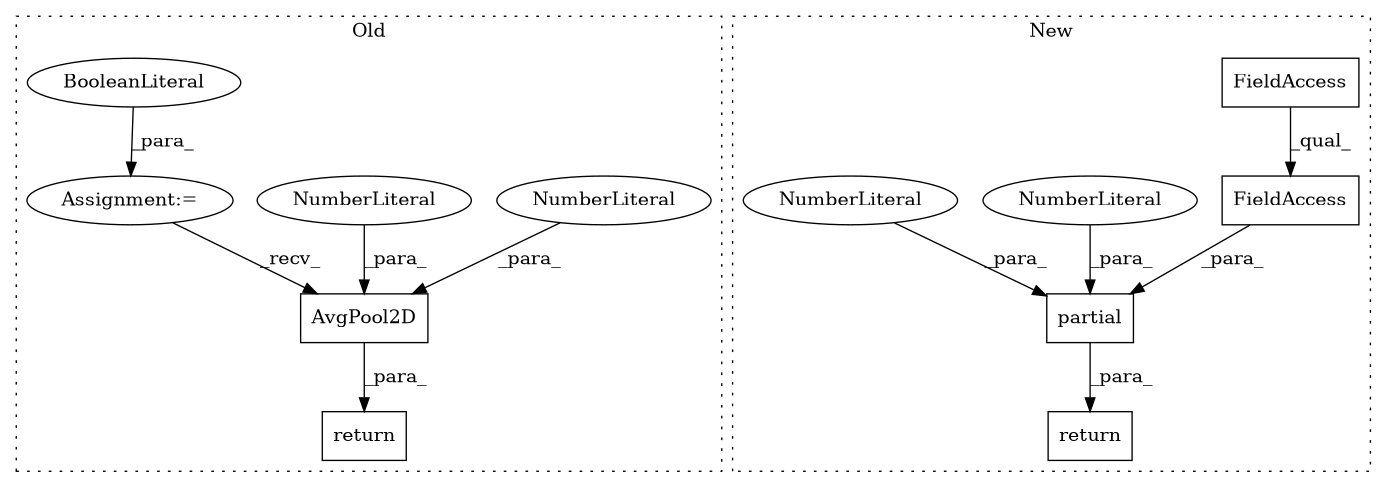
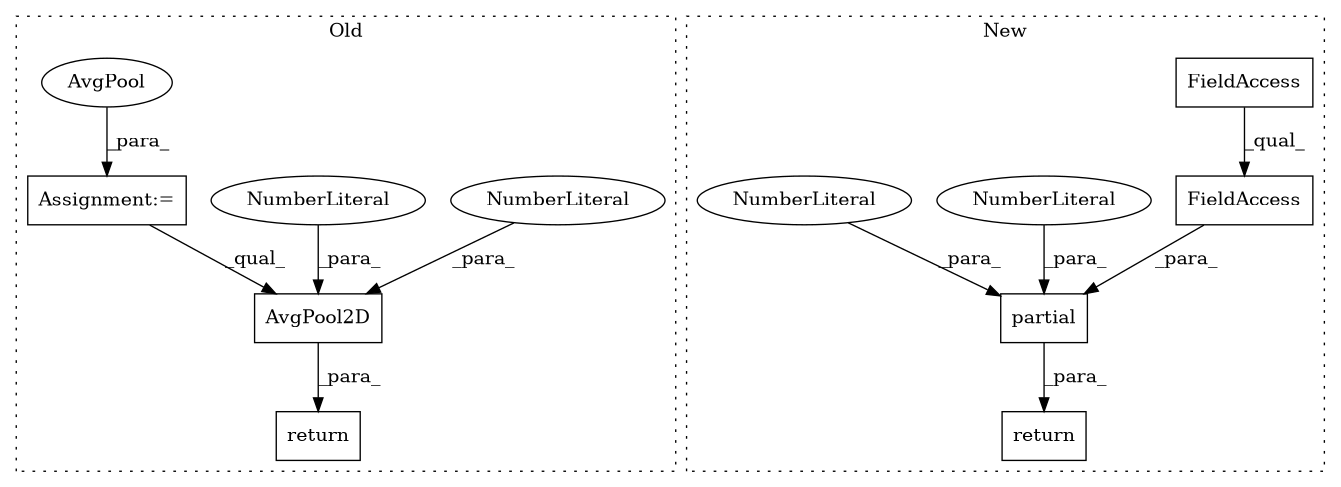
node "BooleanLiteral": label "BooleanLiteral" -> "AvgPool"
node "Assignment:=": shape ellipse -> box
edge "Assignment:=" -> "AvgPool2D": label "_recv_" -> "_qual_"
